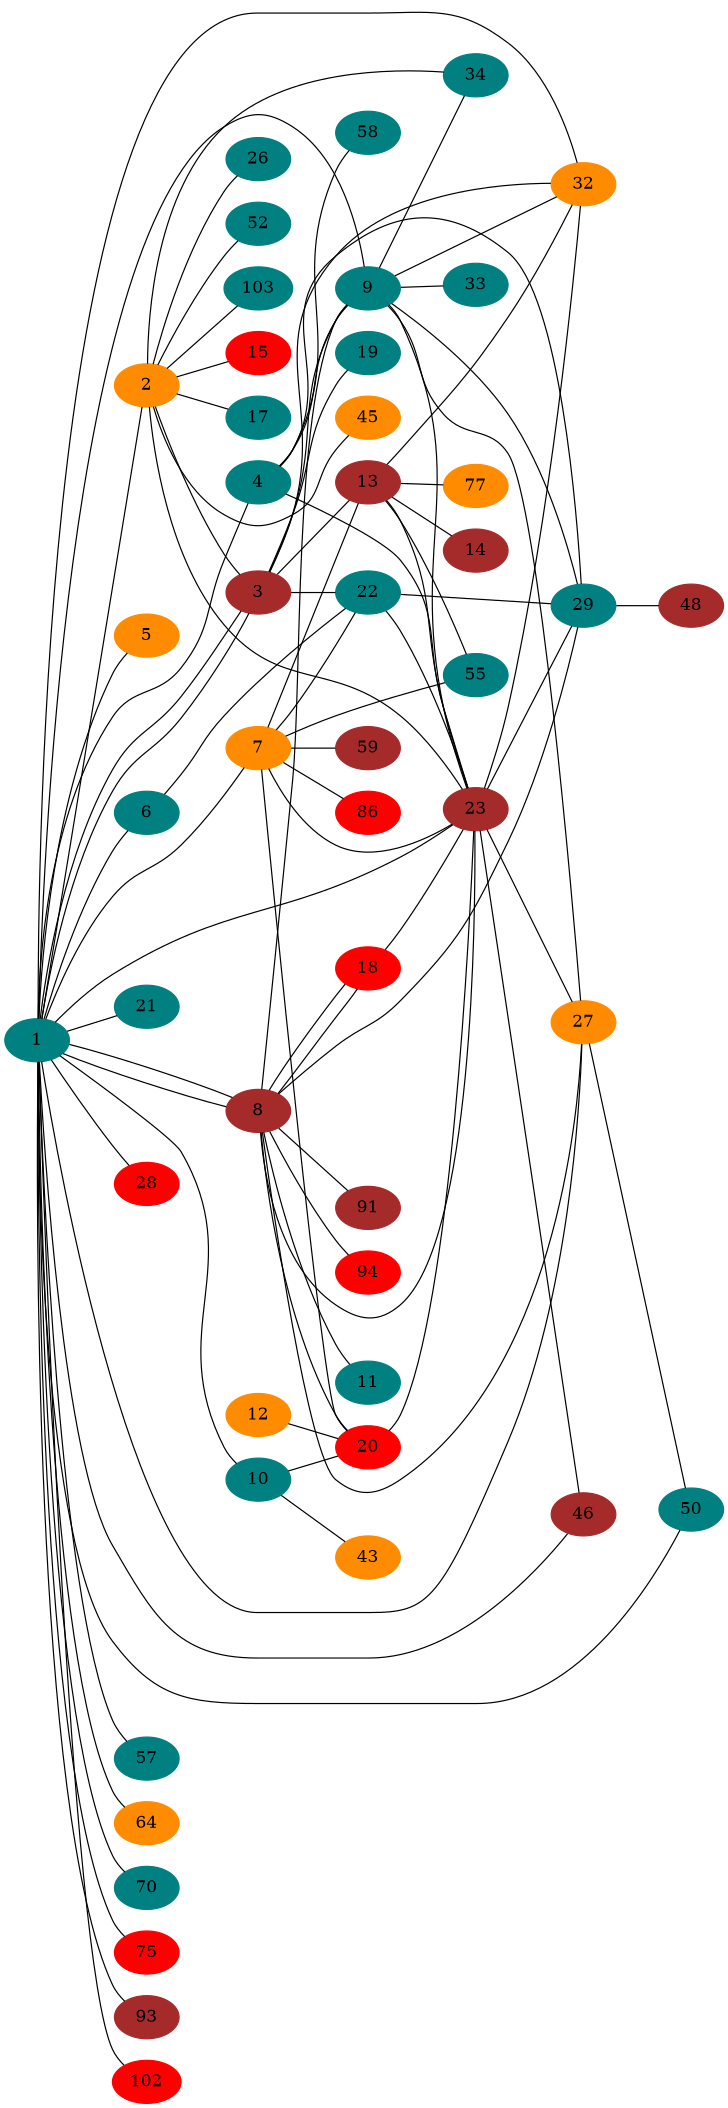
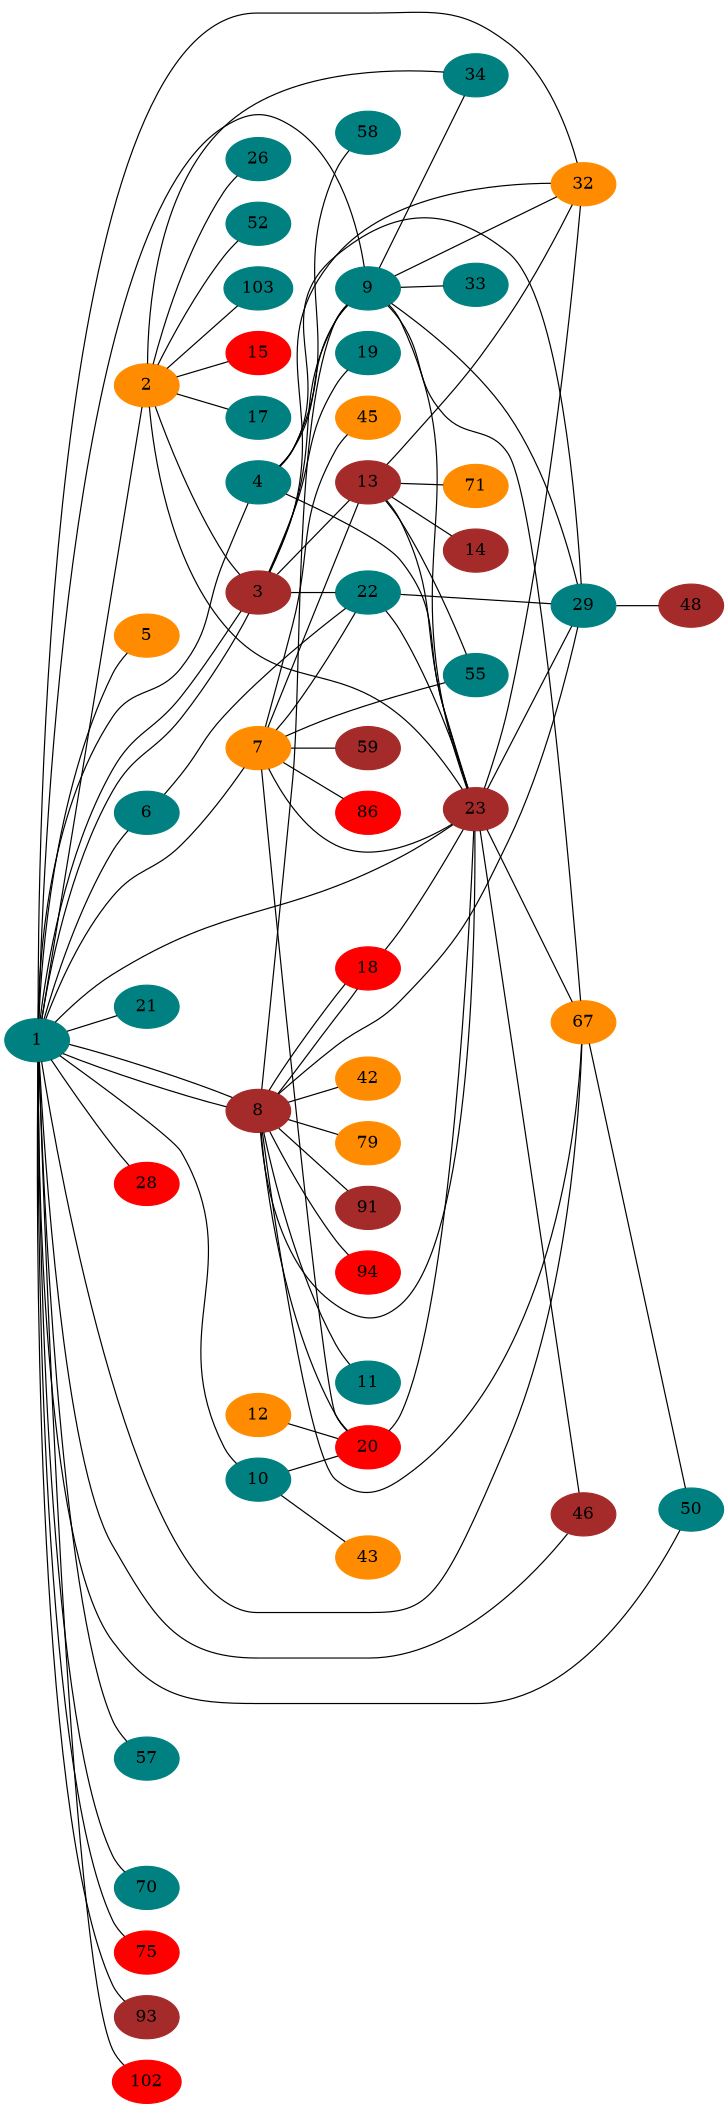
node "77": label "77" -> "71"
edge "2" -- "45": now "7" -- "45"
node "27": label "27" -> "67"
node "42": added
node "79": added
node "64": removed
